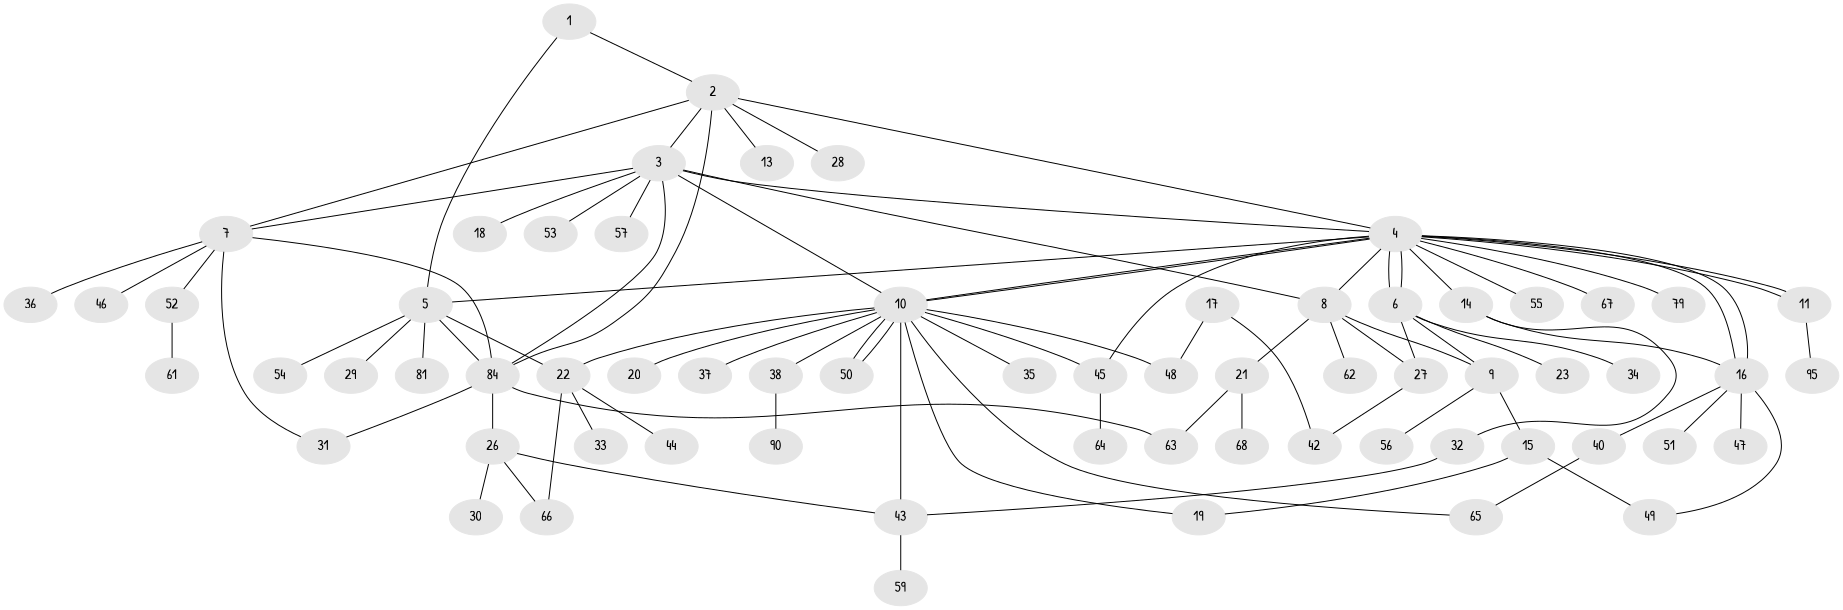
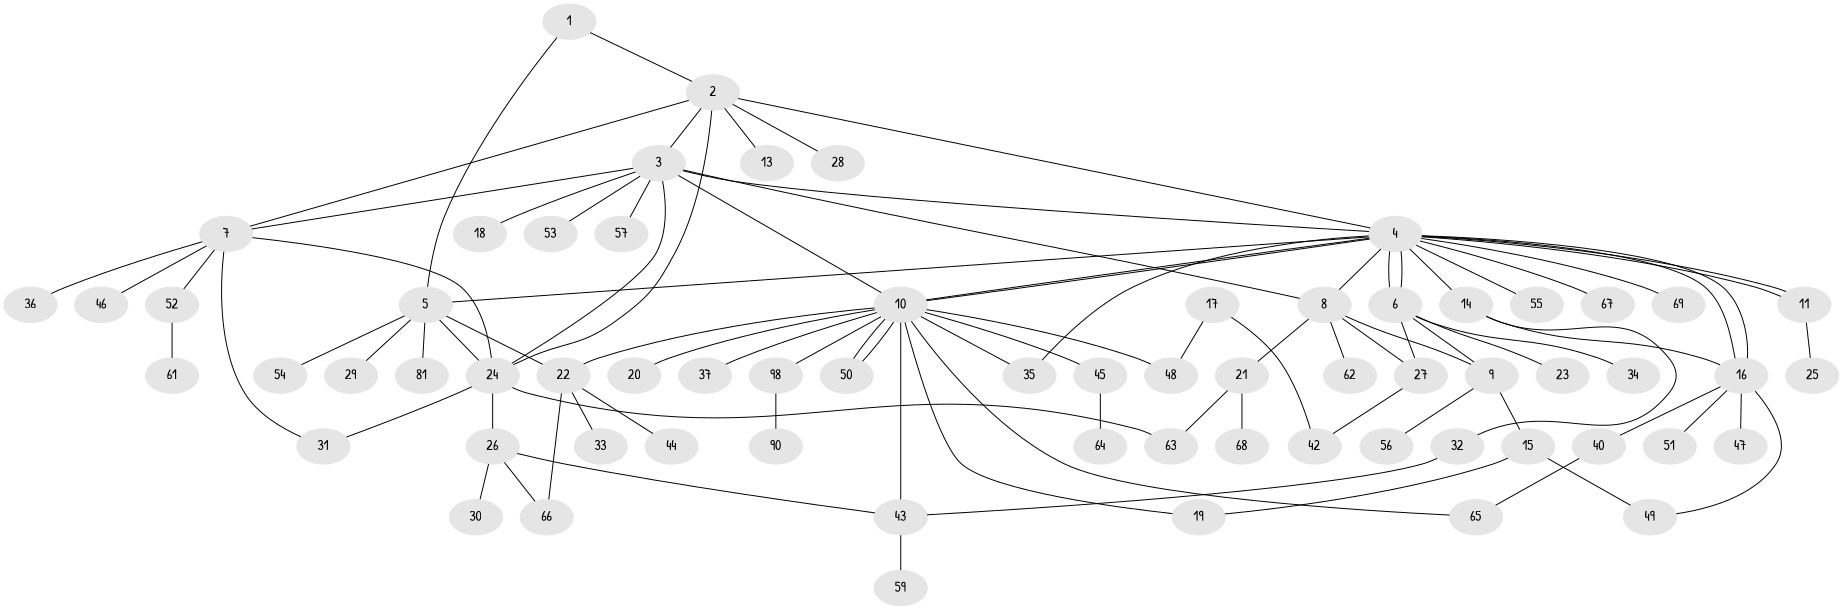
edge "4" -- "45": now "4" -- "35"
node "79": label "79" -> "69"
node "84": label "84" -> "24"
node "38": label "38" -> "98"
node "95": label "95" -> "25"
